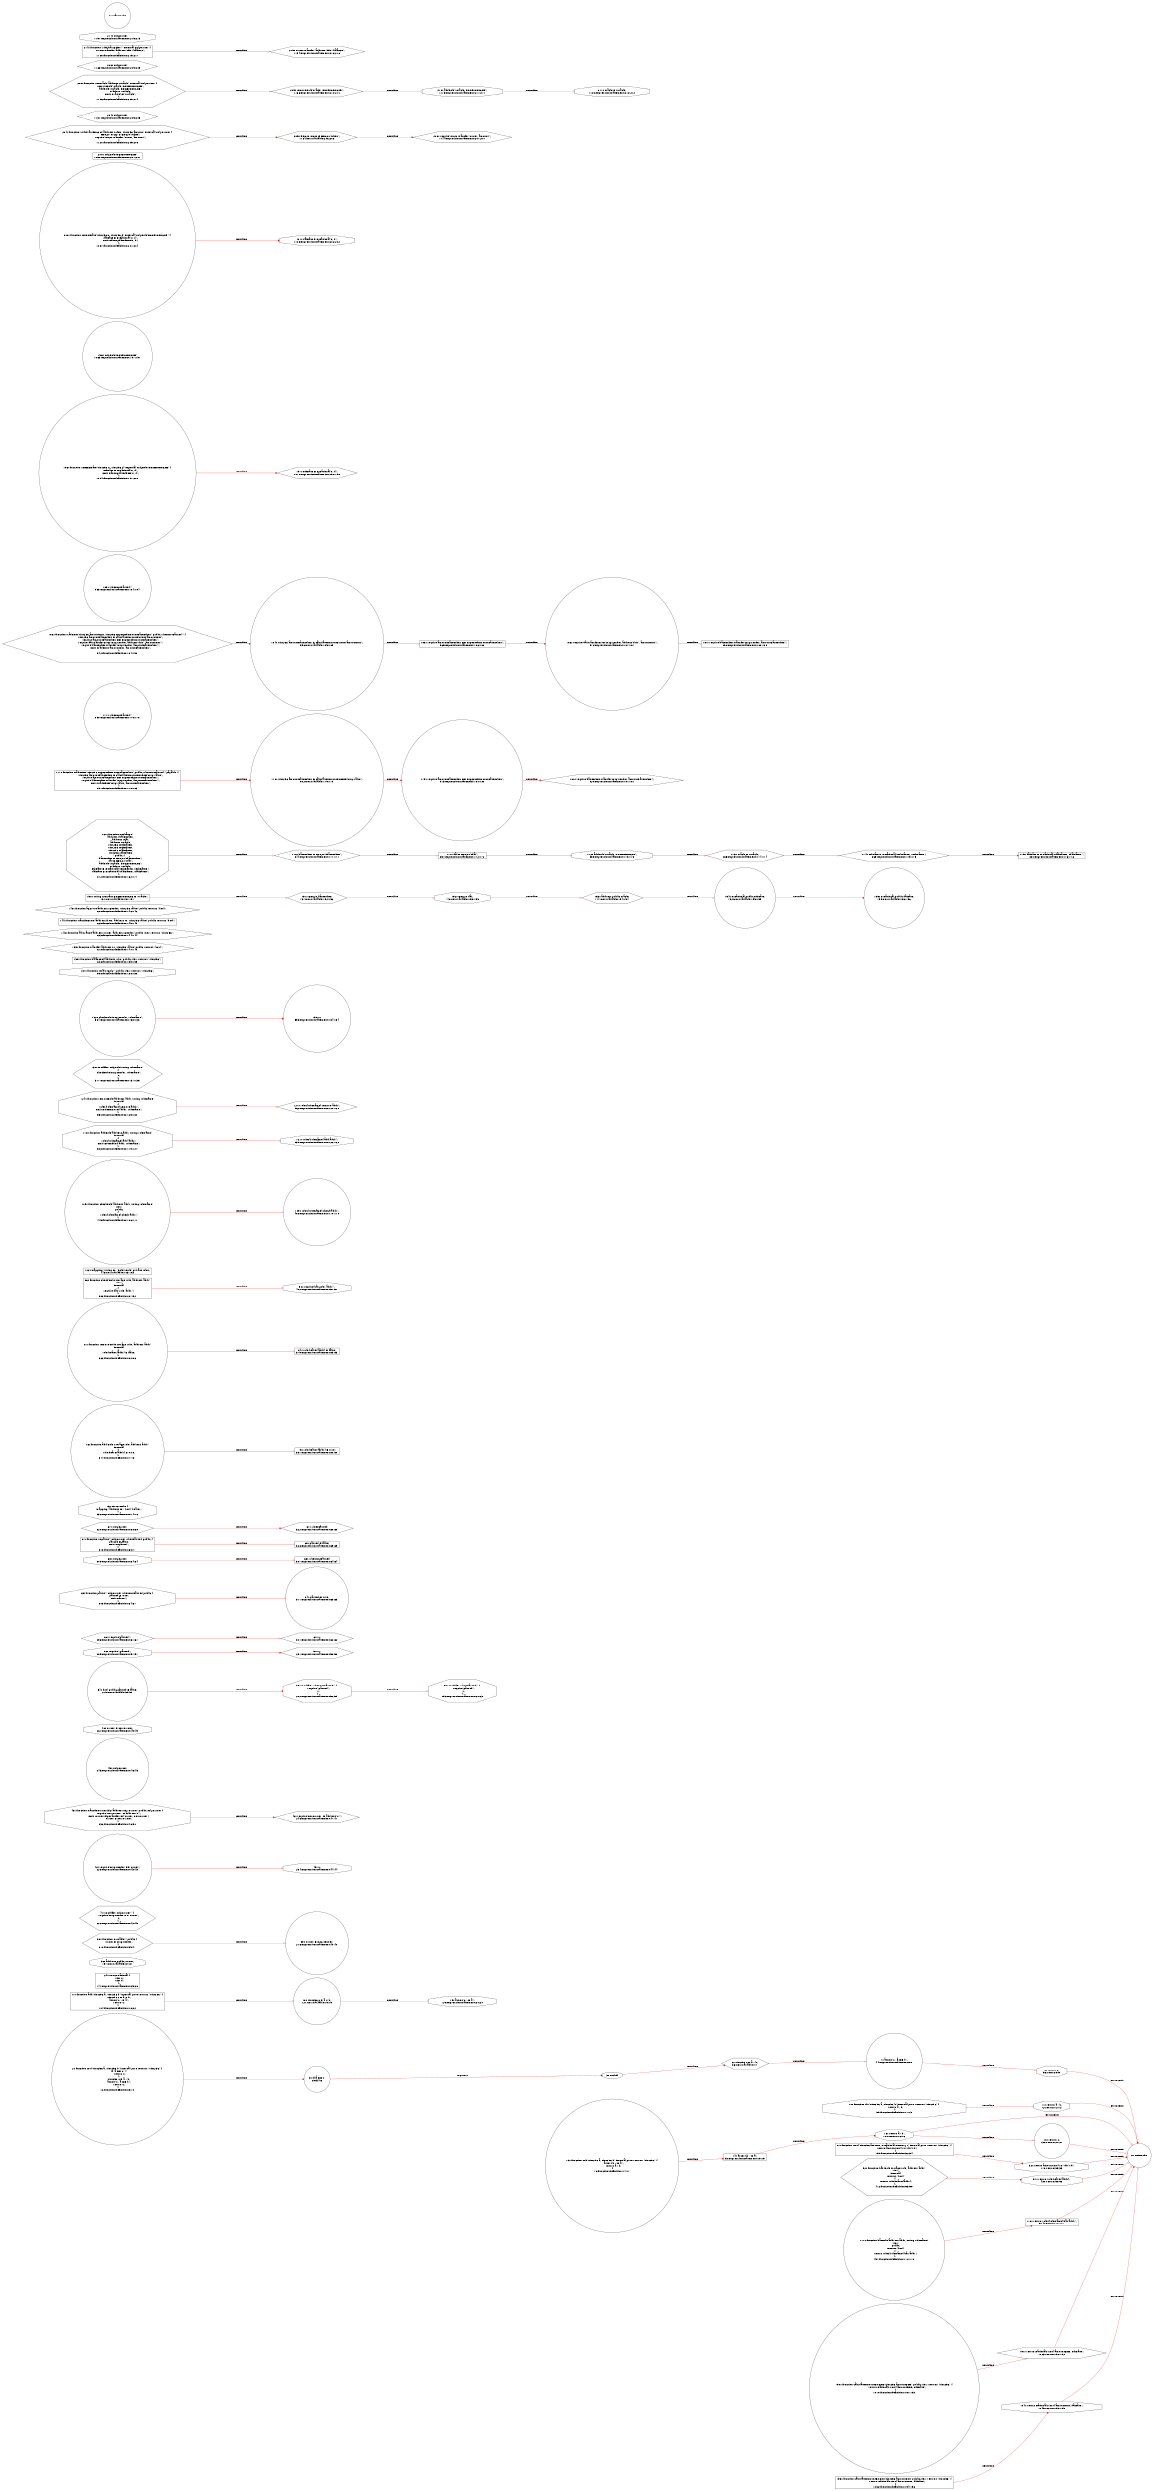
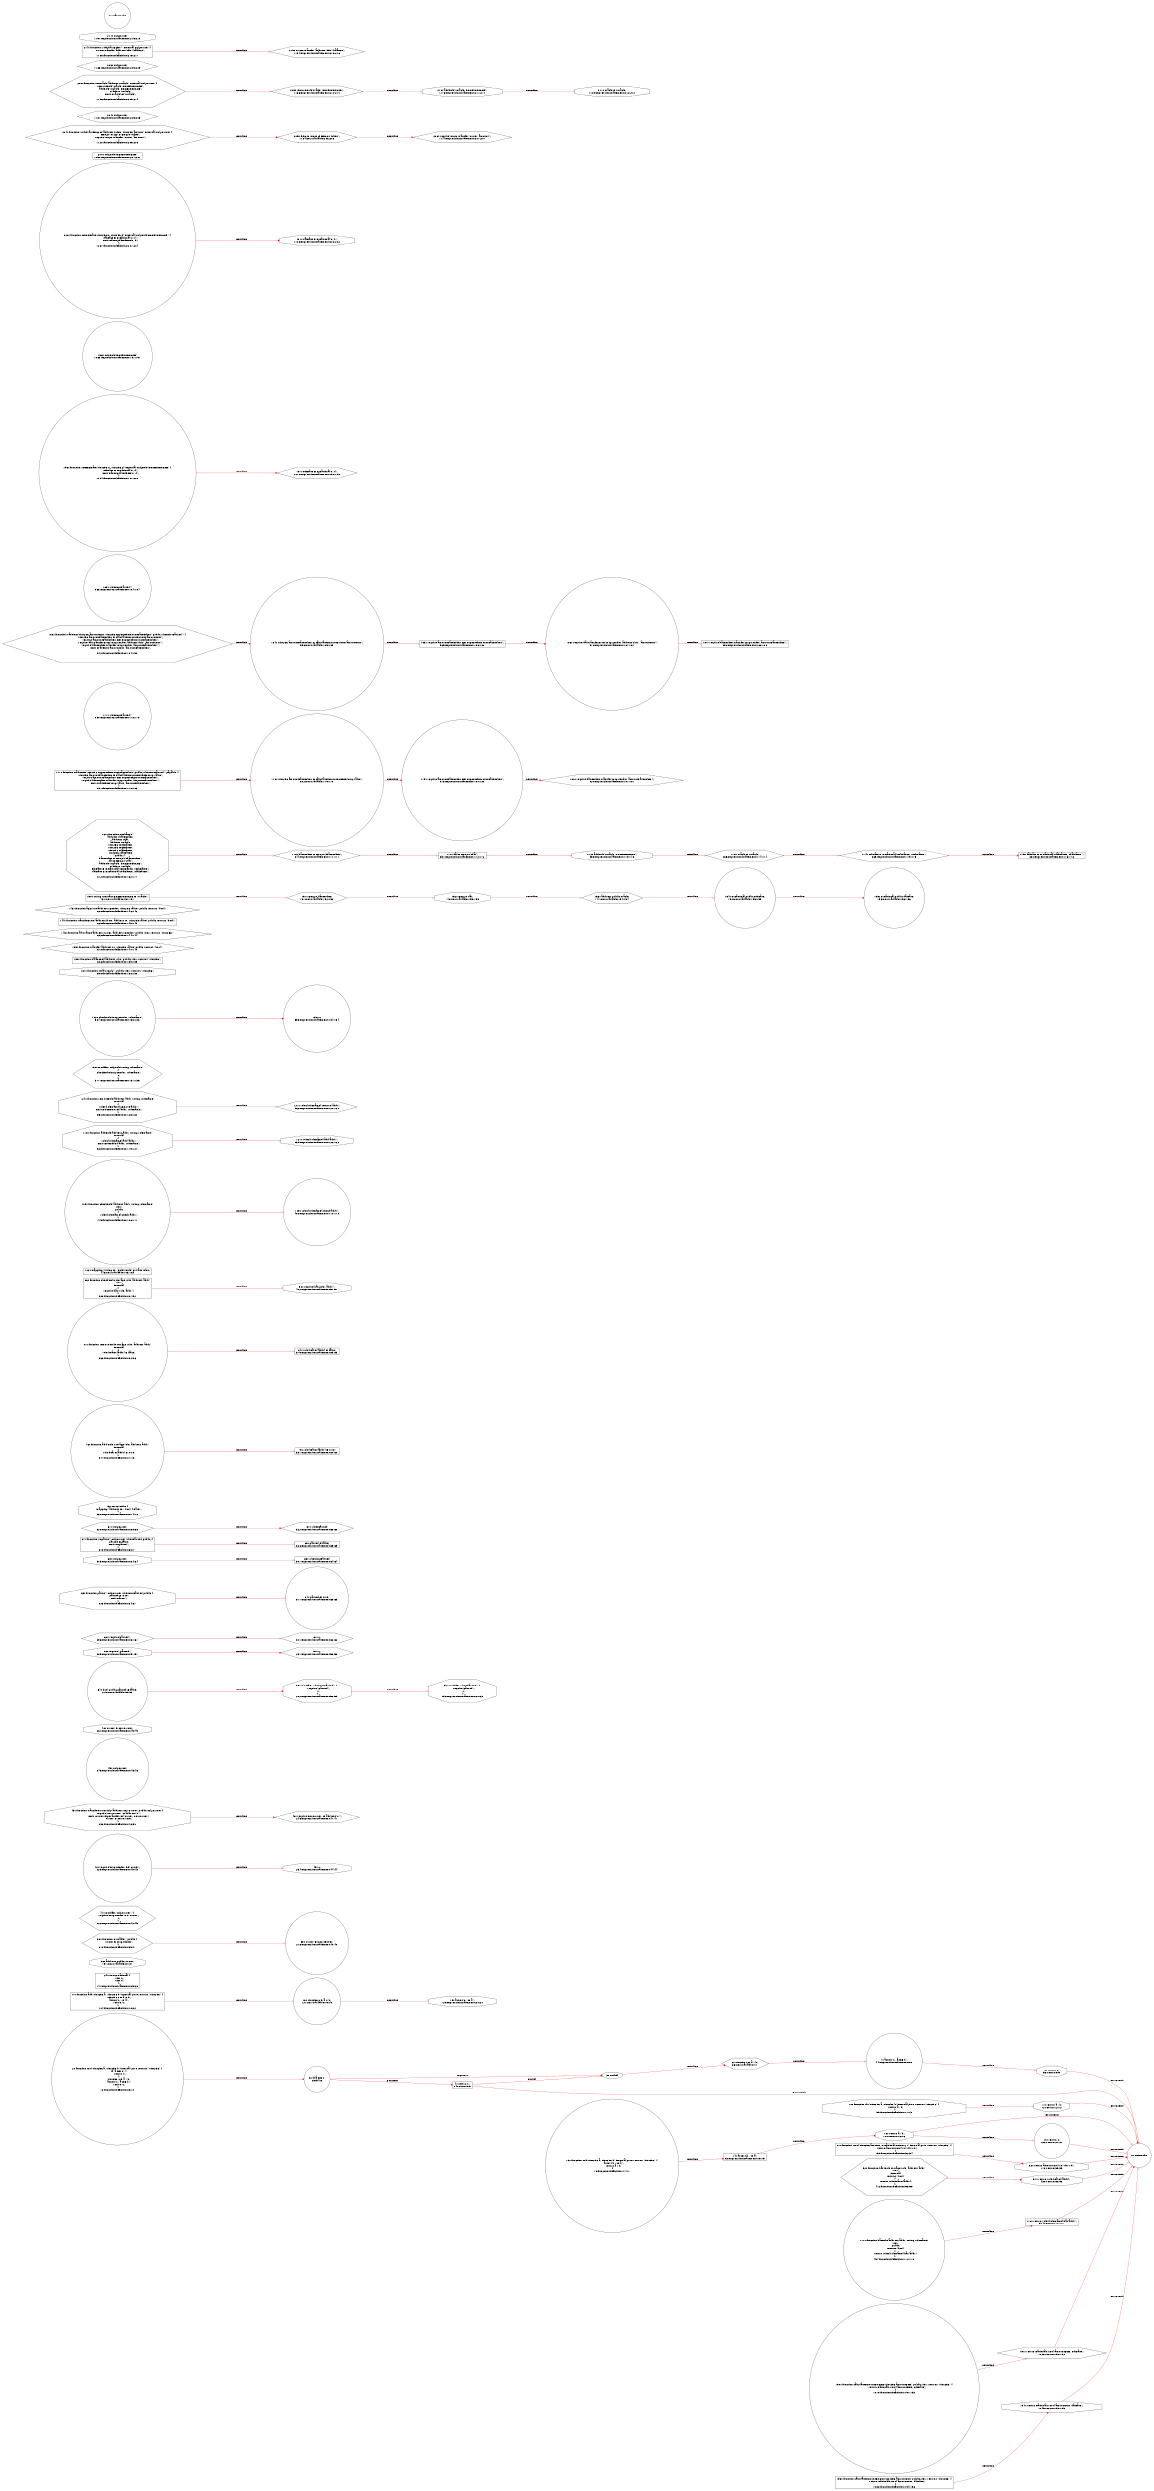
node "4_ return 0; 34-return-5-5": added
